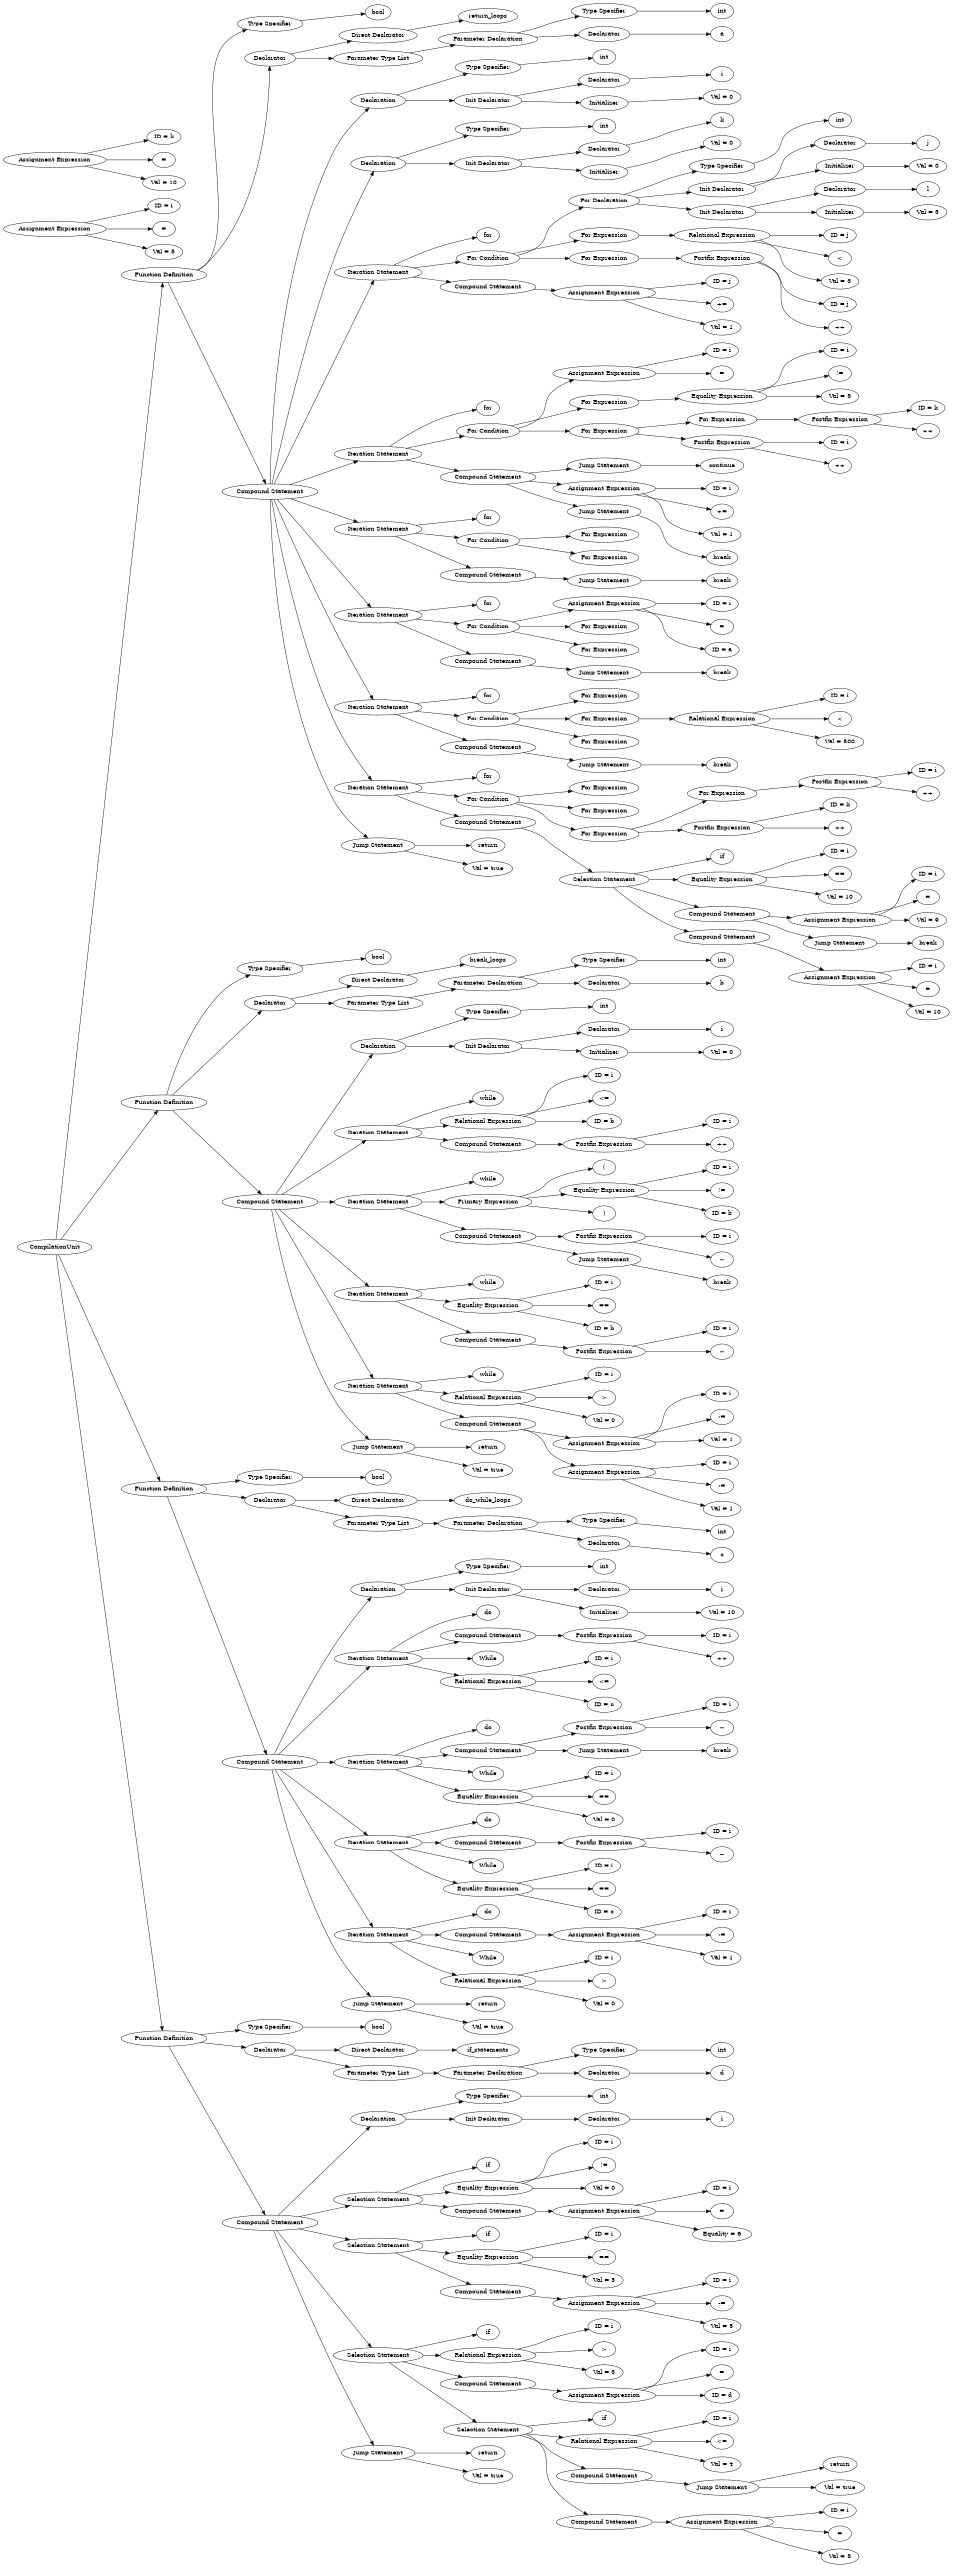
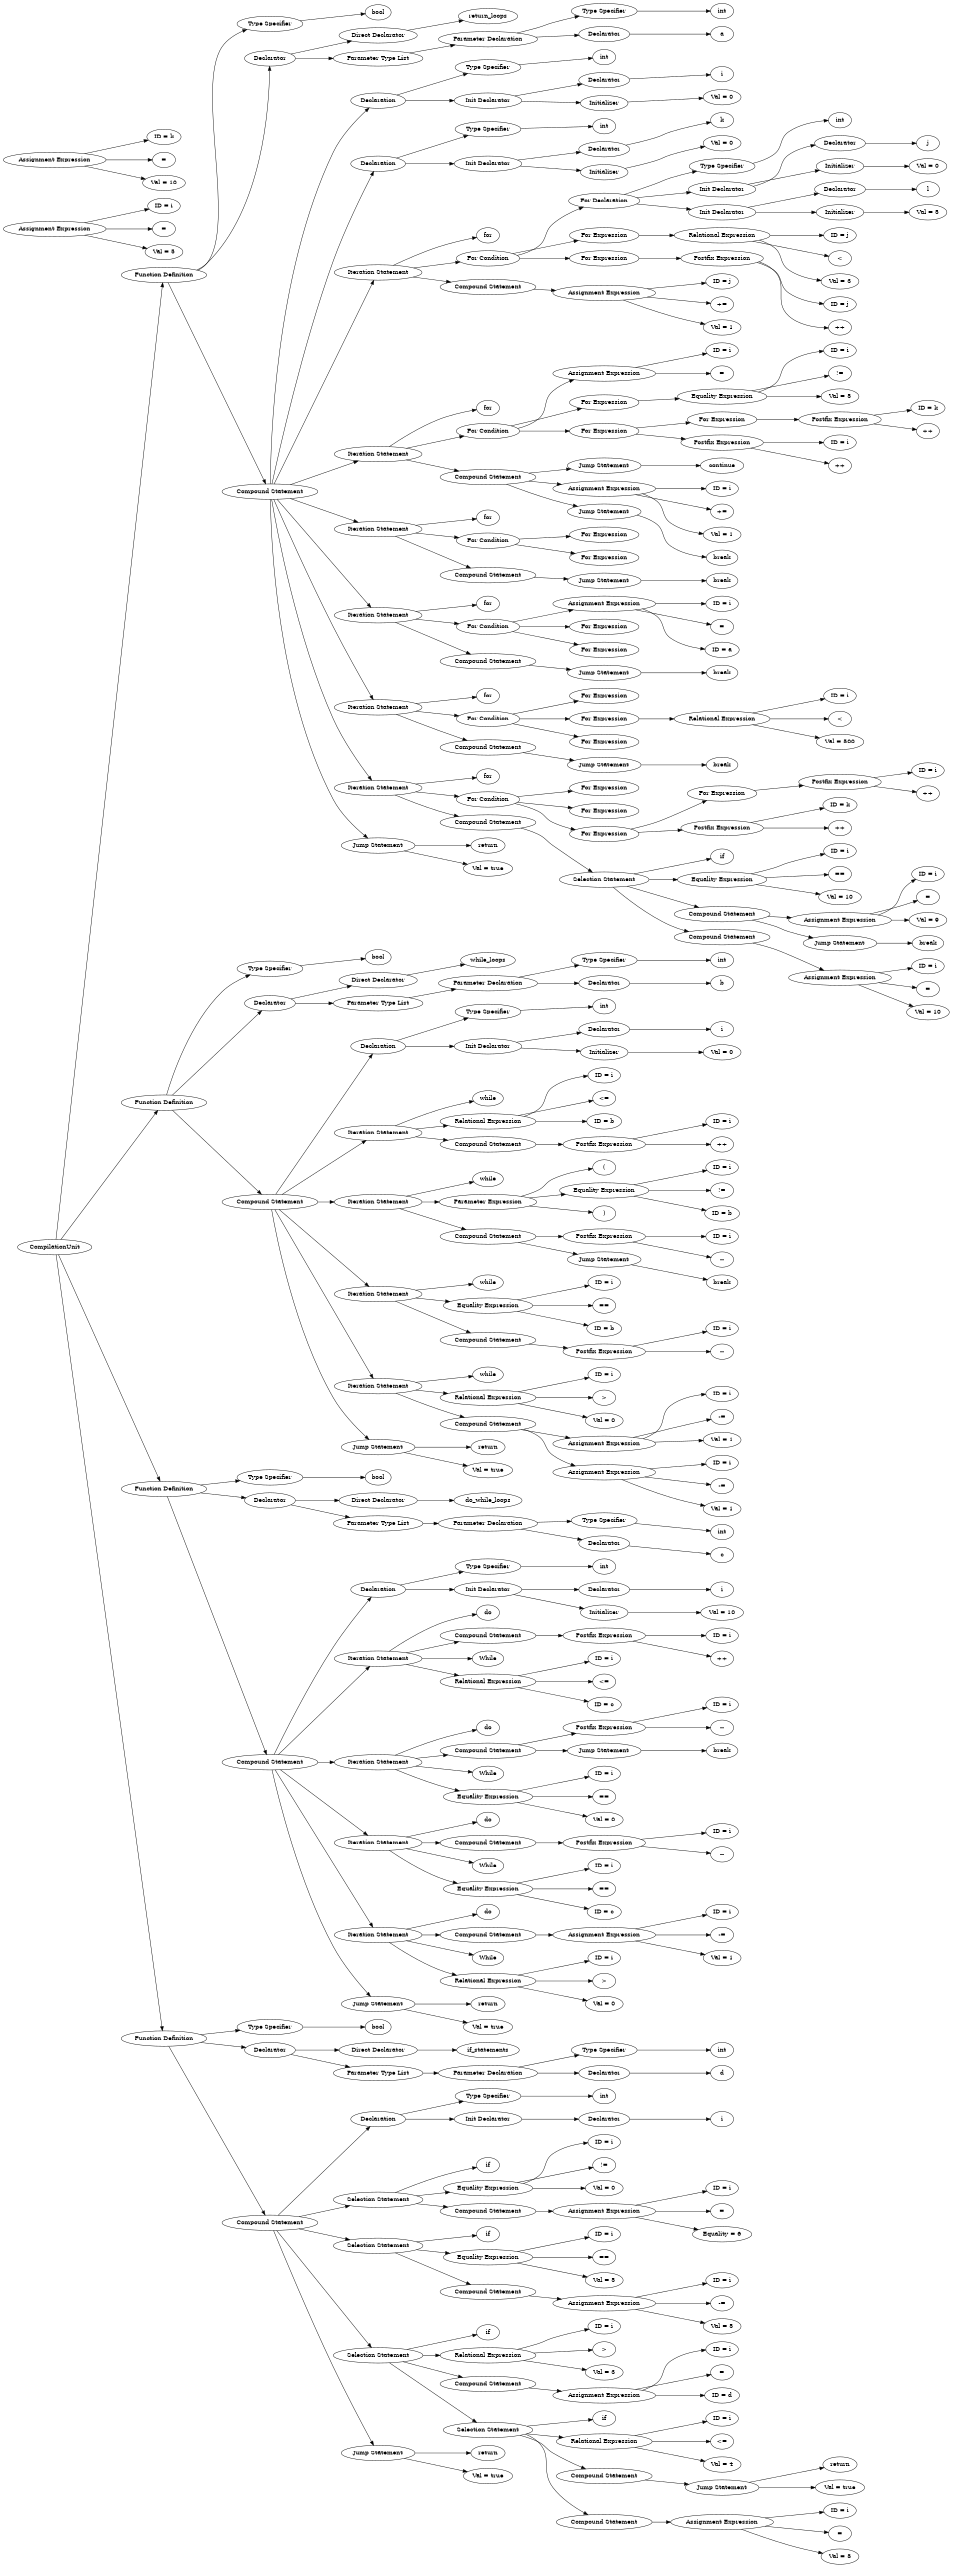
node "break_loops": label "break_loops" -> "while_loops"
node "Primary Expression": label "Primary Expression" -> "Parameter Expression"
